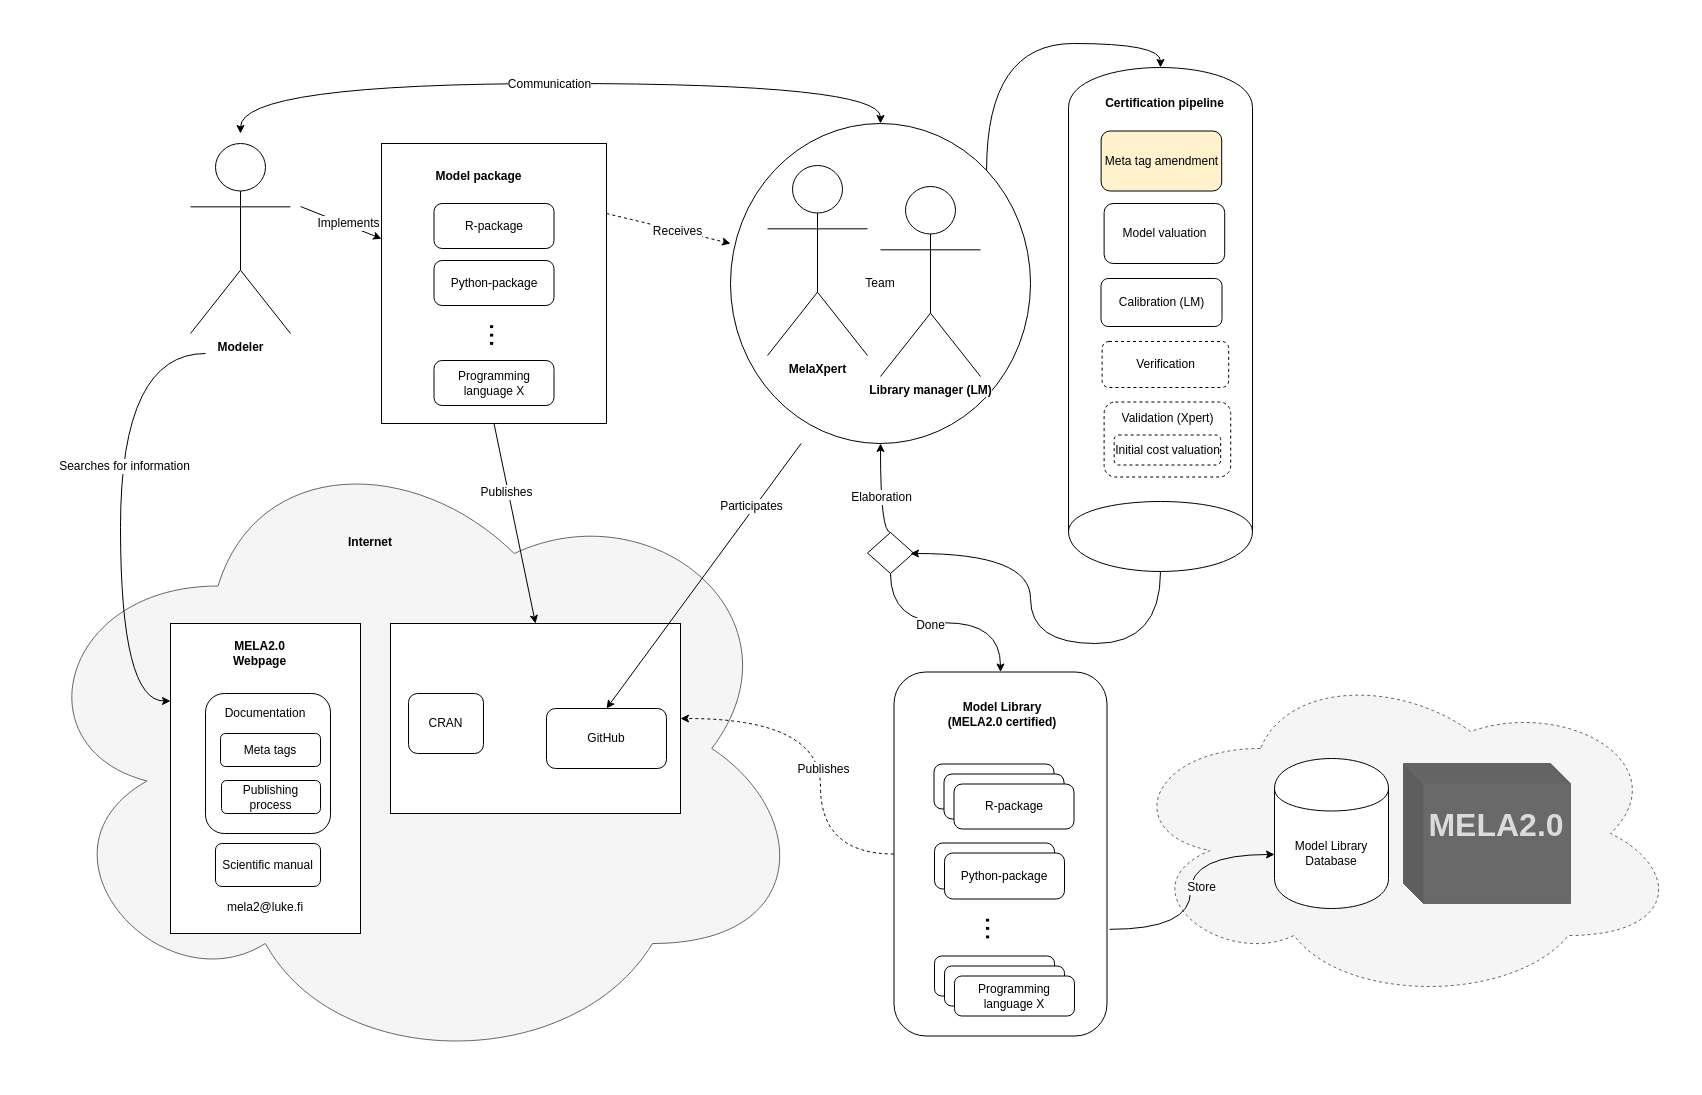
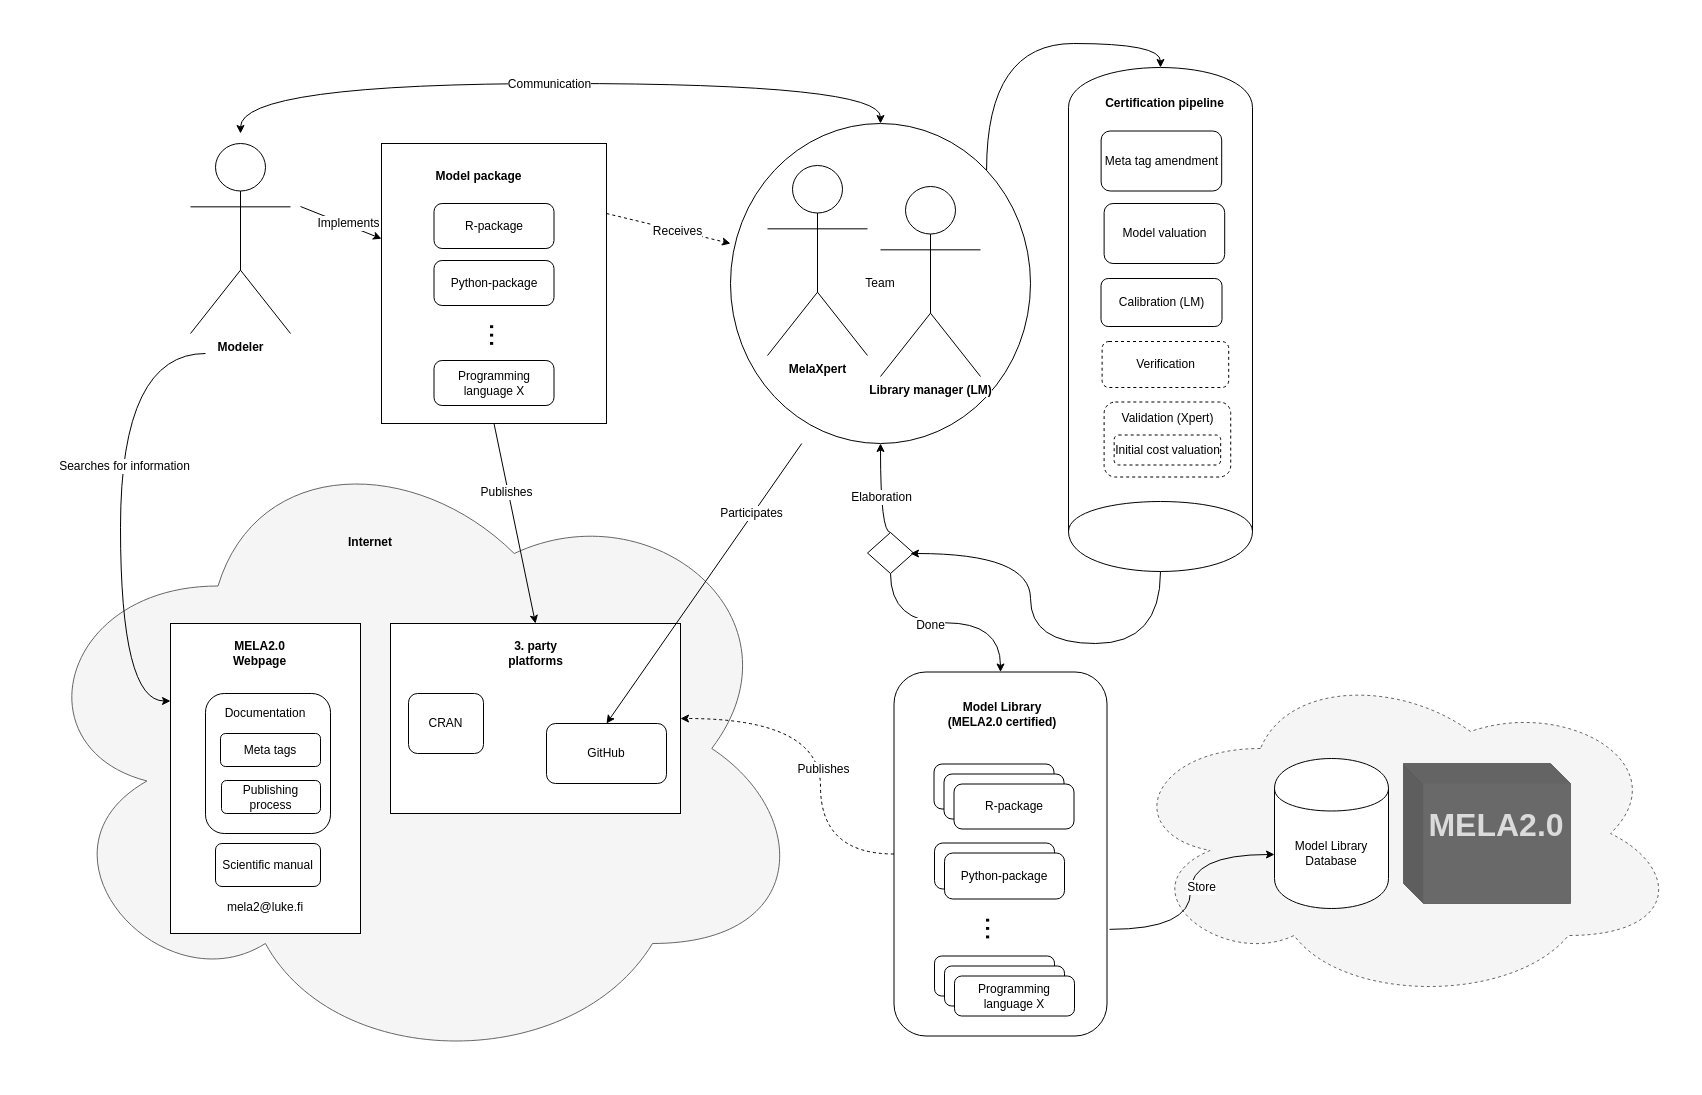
node "Meta tag amendment": fillcolor #fff2cc -> #ffffff
node "3. party platforms": added
node "GitHub": moved (607, 739) -> (607, 754)
